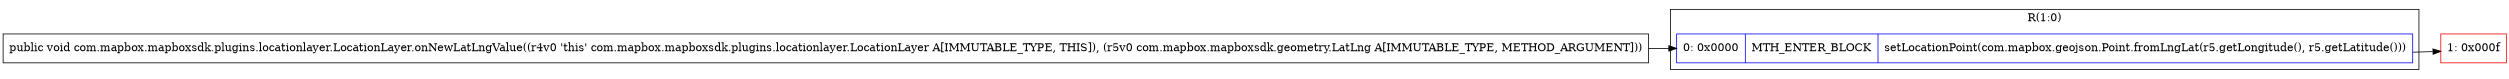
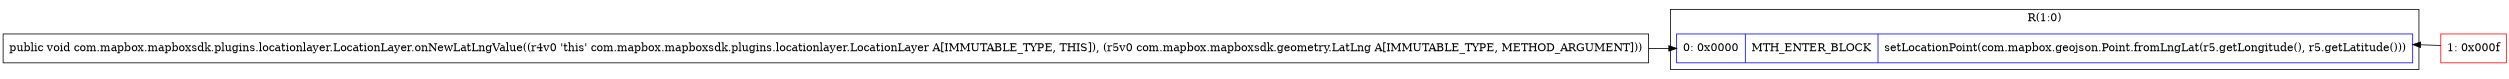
edge "0: 0x0000" -> "1: 0x000f": reversed
